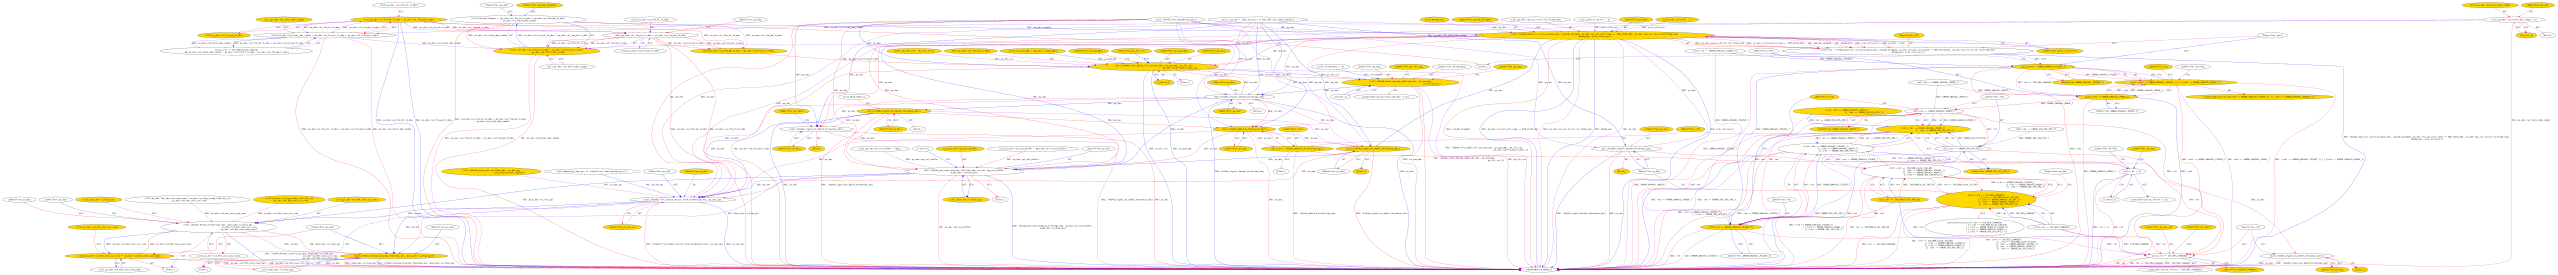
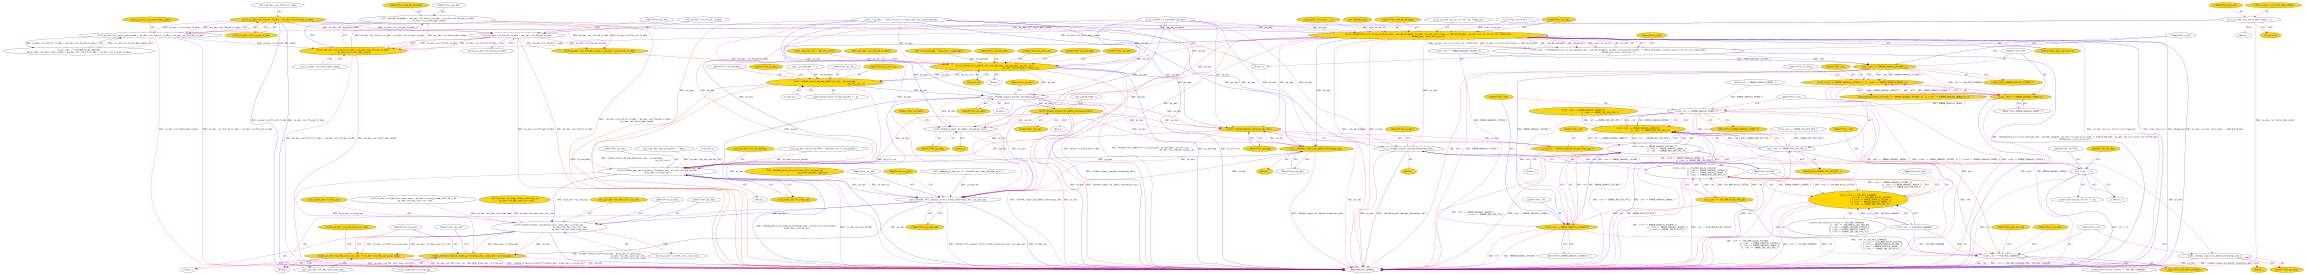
edge "(Call,ret = ih264d_deblock_display(ps_dec))" -> "(MethodReturn,WORD32)": removed, label "DDG: ih264d_deblock_display(ps_dec)"
